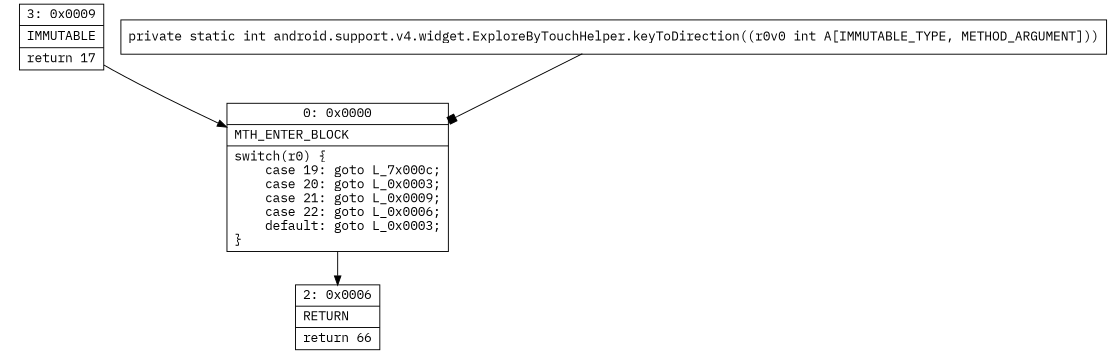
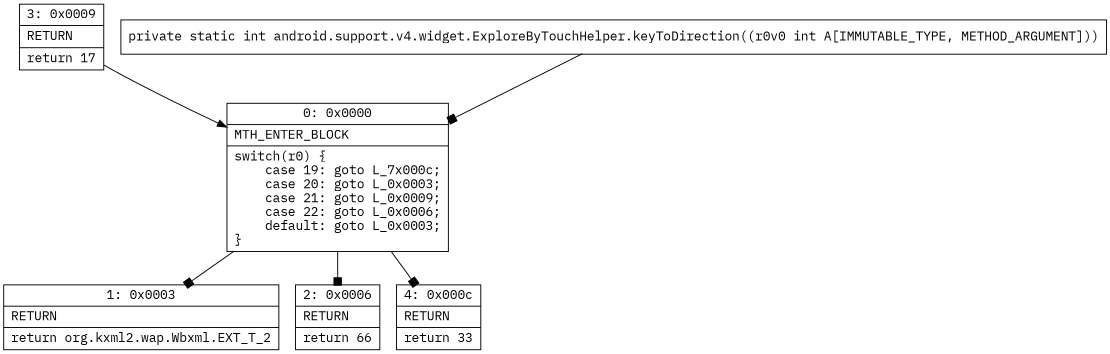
node "3: 0x0009": text "IMMUTABLE" -> "RETURN"
edge "0: 0x0000" -> "2: 0x0006": arrowhead normal -> box
node "1: 0x0003": added
node "4: 0x000c": added
